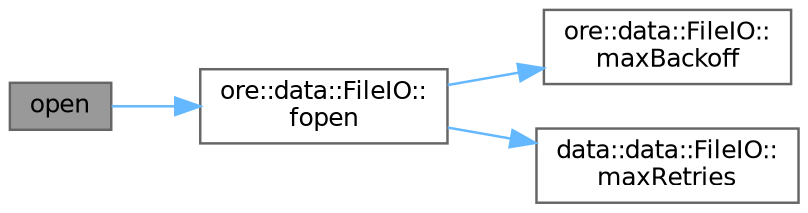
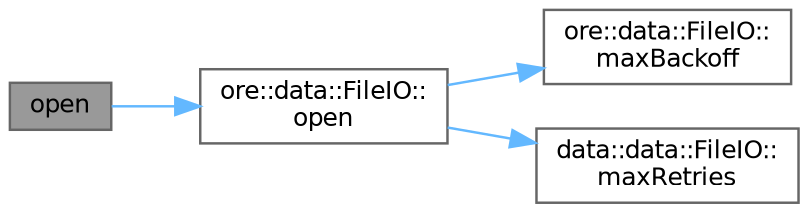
node "ore::data::FileIO:: fopen": label "ore::data::FileIO:: fopen" -> "ore::data::FileIO:: open"
